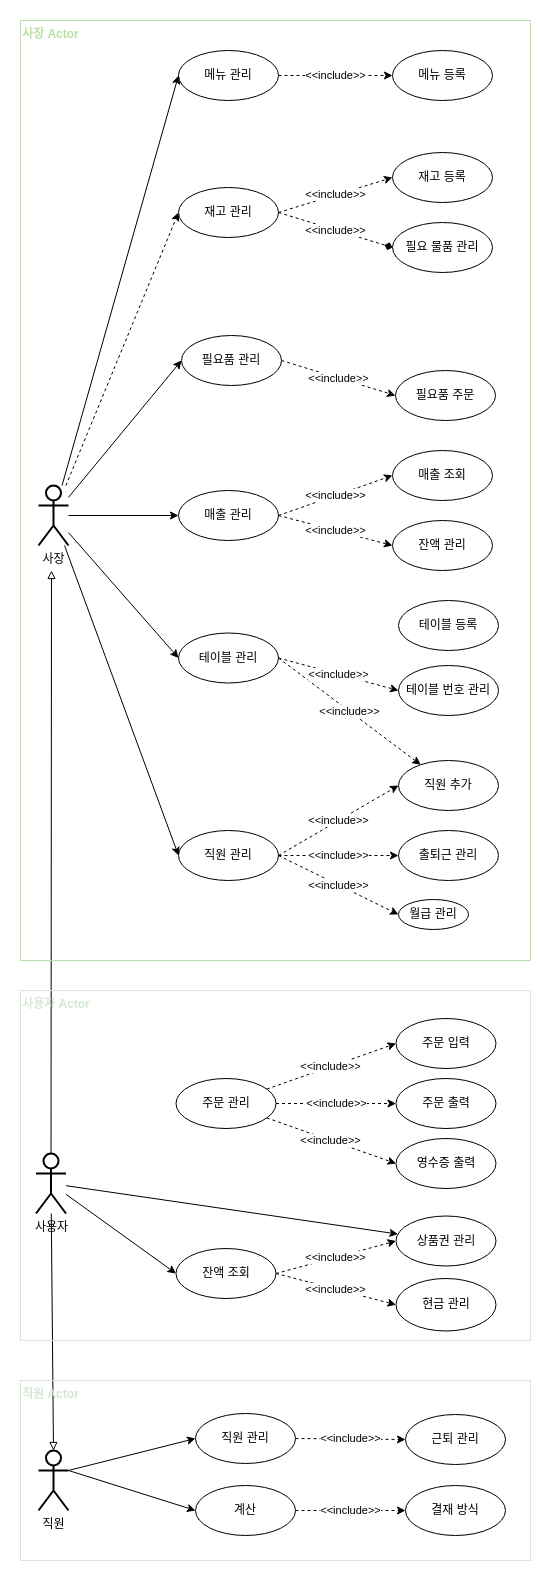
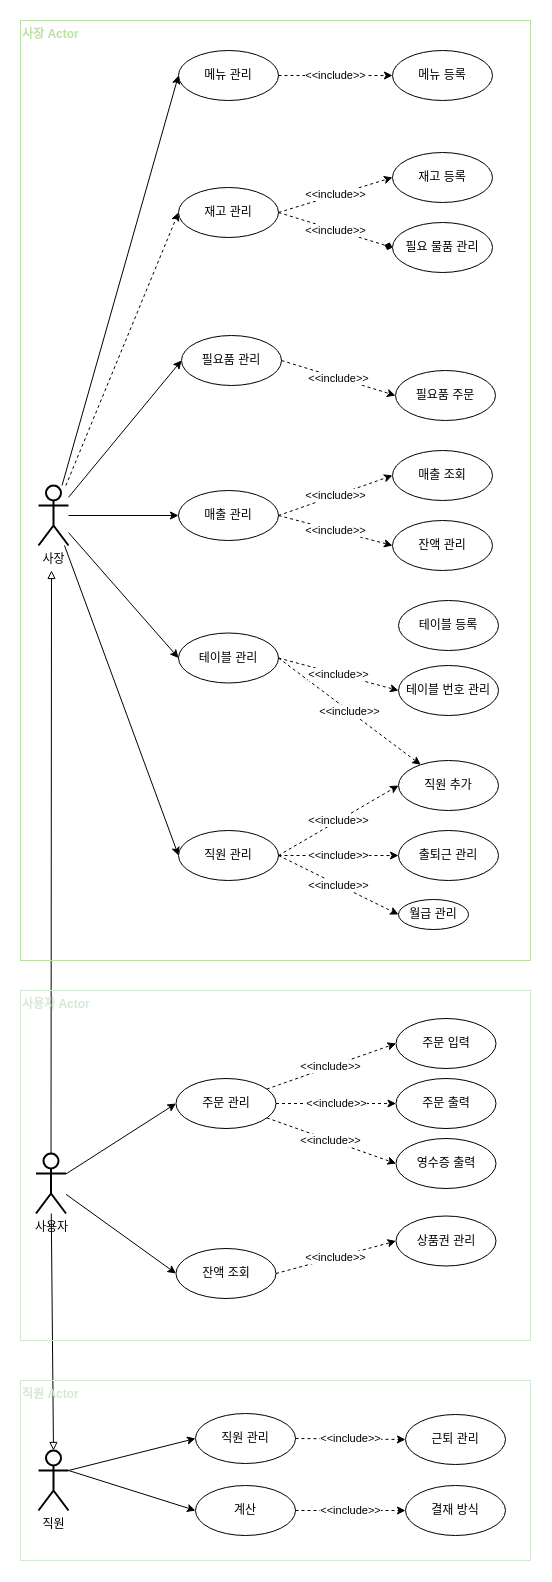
edge "사용자" -> "상품권 관리": now "사용자" -> "주문 관리"
edge "잔액 조회" -> "현금 관리": removed, label "<<include>>"
node "현금 관리": removed
